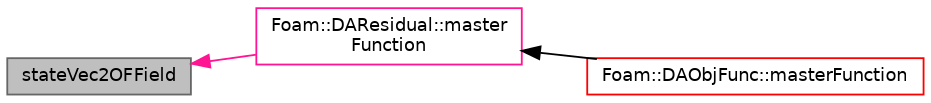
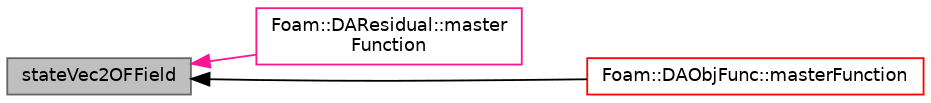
edge "Foam::DAObjFunc::masterFunction" -> "Foam::DAResidual::master Function": now "Foam::DAObjFunc::masterFunction" -> "stateVec2OFField"
